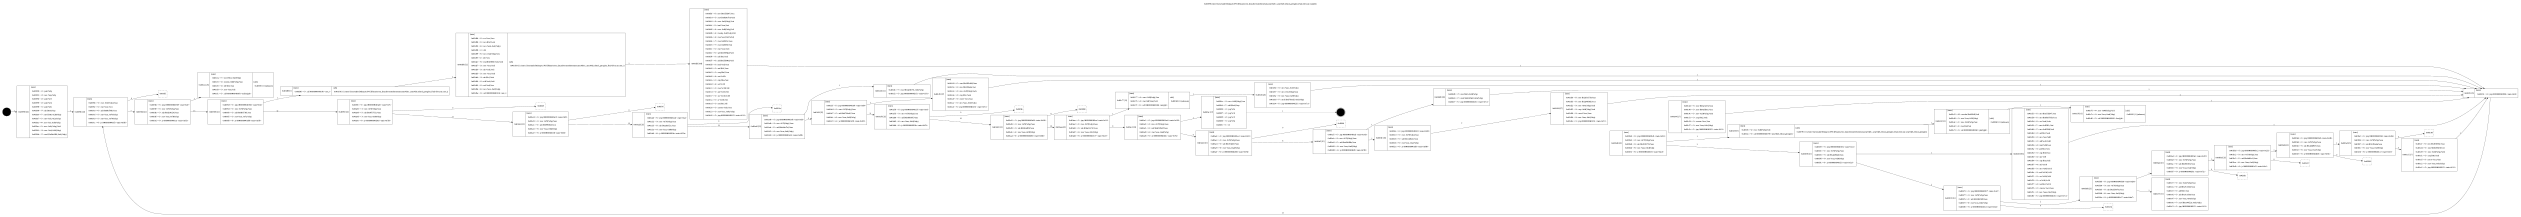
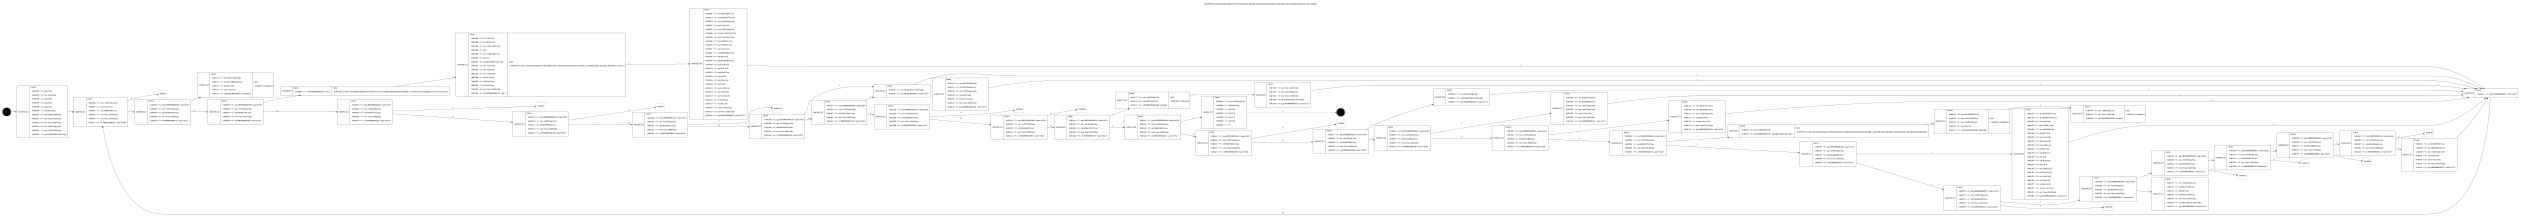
edge "0x401a5f [25]" -> "0x401c99 [27]": now "0x401a5f [25]" -> "0x401e2b [12]"
node "0x401b27 [25]": added
